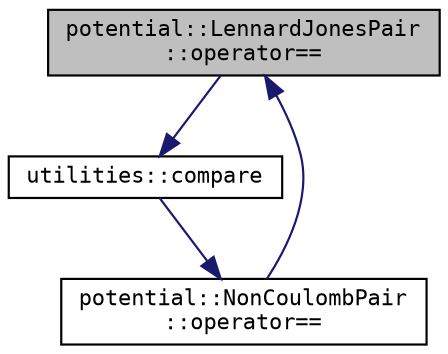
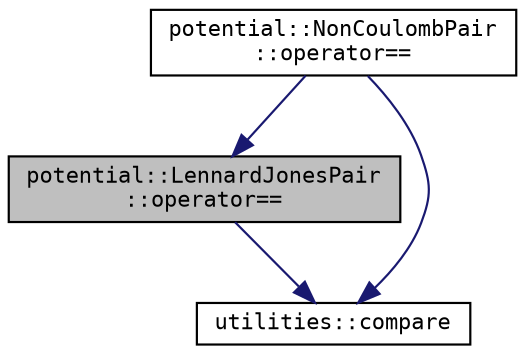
edge "utilities::compare" -> "potential::NonCoulombPair ::operator==": reversed
